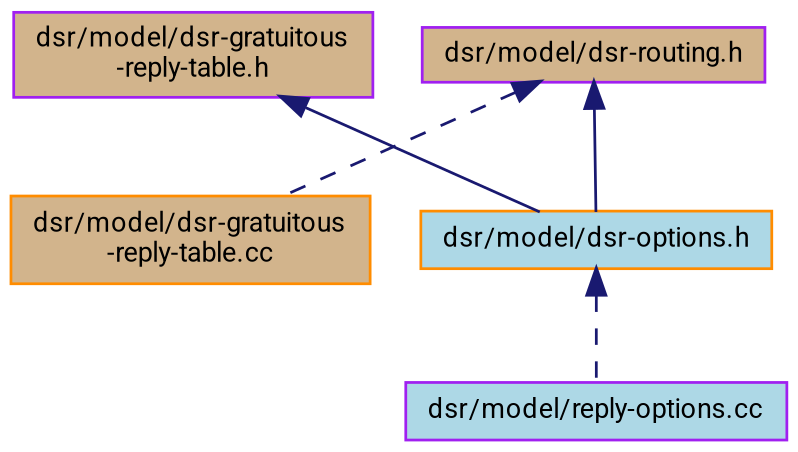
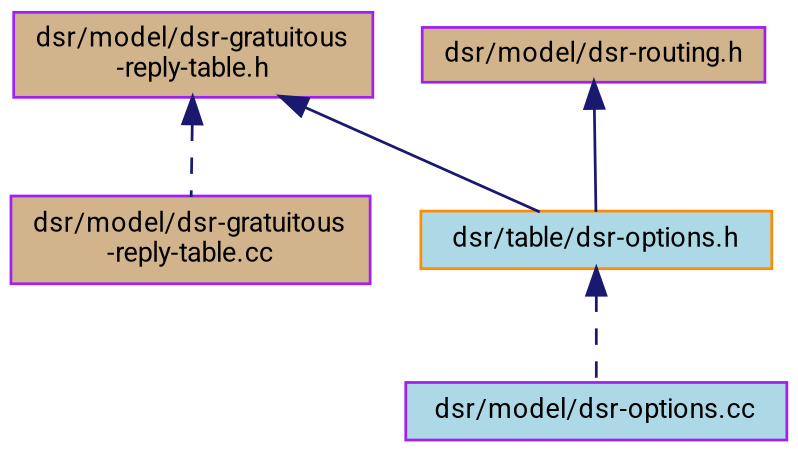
edge "dsr/model/dsr-gratuitous -reply-table.cc" -> "dsr/model/dsr-routing.h": now "dsr/model/dsr-gratuitous -reply-table.cc" -> "dsr/model/dsr-gratuitous -reply-table.h"
node "dsr/model/dsr-gratuitous -reply-table.cc": color darkorange -> purple
node "dsr/model/dsr-options.h": label "dsr/model/dsr-options.h" -> "dsr/table/dsr-options.h"
node "dsr/model/reply-options.cc": label "dsr/model/reply-options.cc" -> "dsr/model/dsr-options.cc"
